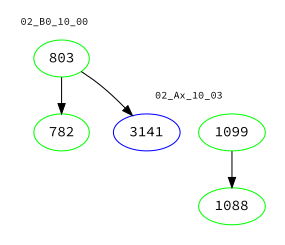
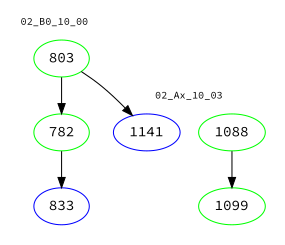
node "3141": label "3141" -> "1141"
edge "1099" -> "1088": reversed
node "833": added
